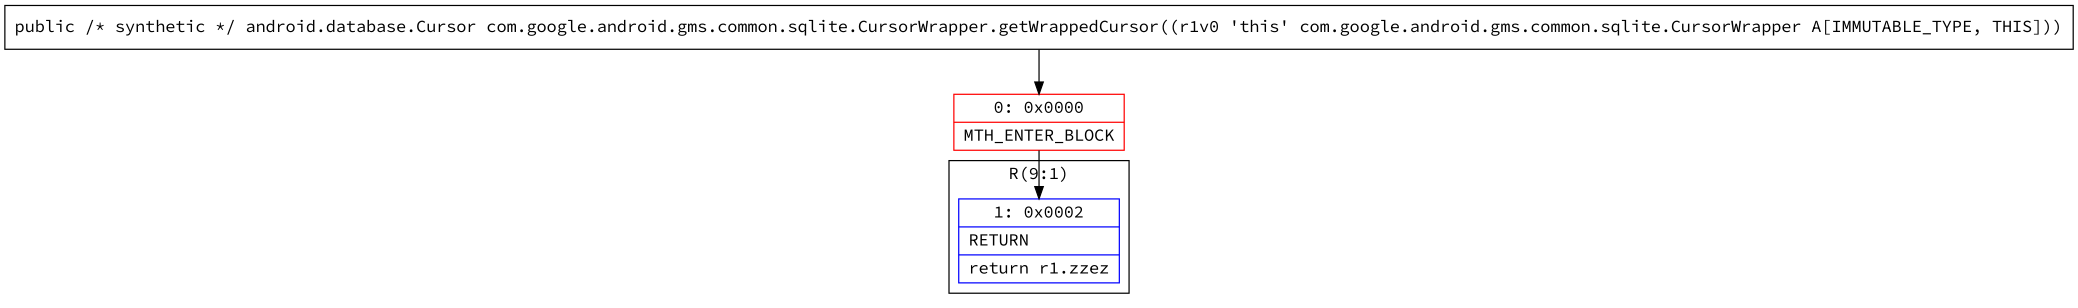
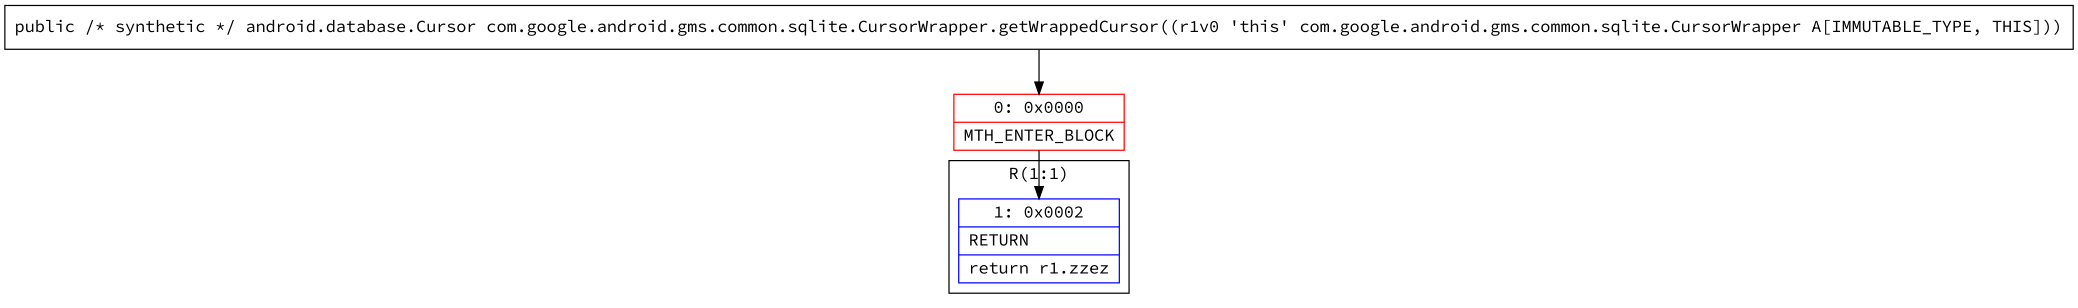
cluster "R(9:1)": label "R(9:1)" -> "R(1:1)"
